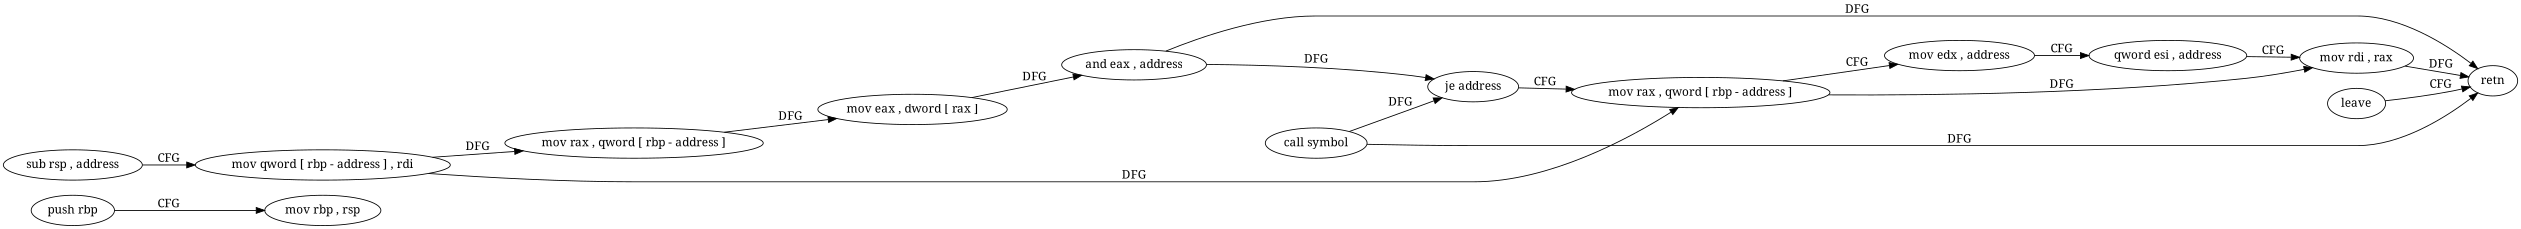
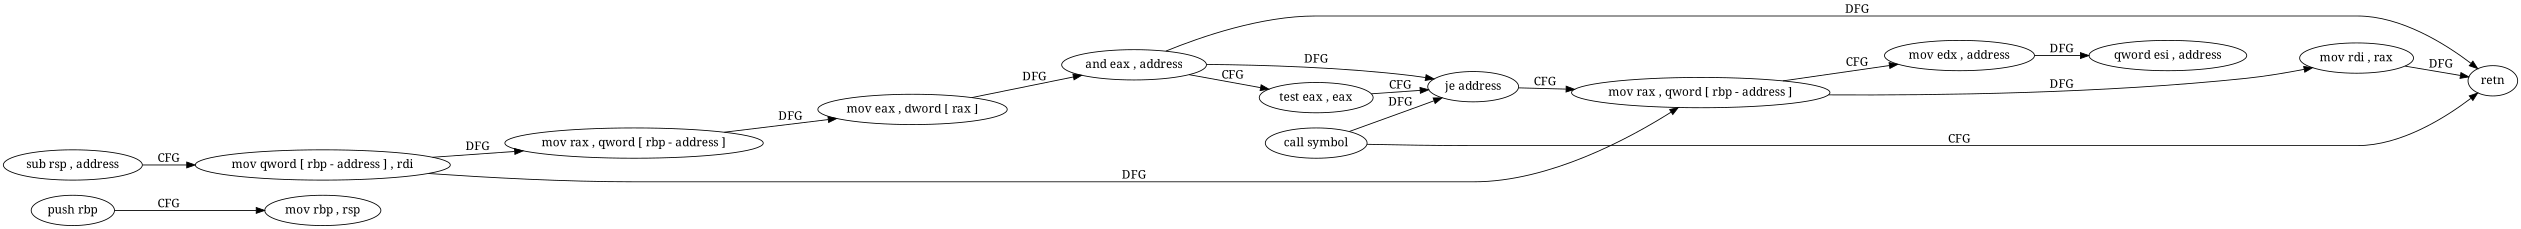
edge "mov edx , address" -> "qword esi , address": label "CFG" -> "DFG"
edge "qword esi , address" -> "mov rdi , rax": removed, label "CFG"
node "test eax , eax": added
node "leave": removed
edge "call symbol" -> "retn": label "DFG" -> "CFG"
